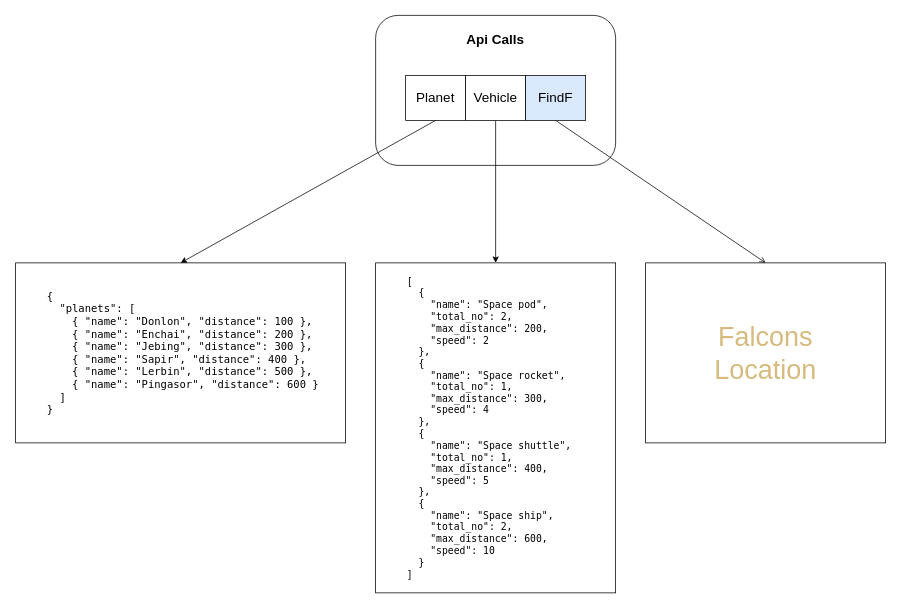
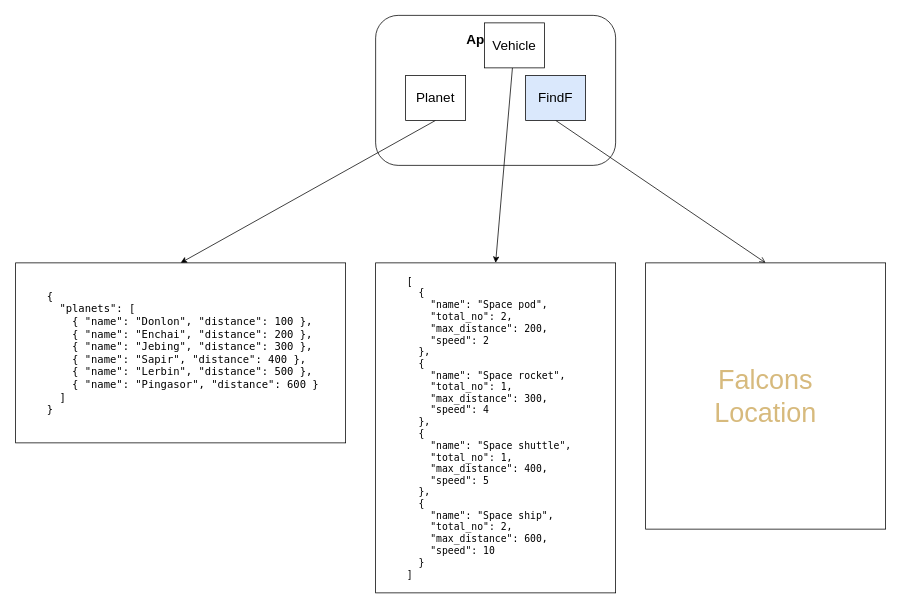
node "Vehicle": moved (495, 98) -> (514, 45)
node "Falcons Location": size 240x180 -> 240x266
